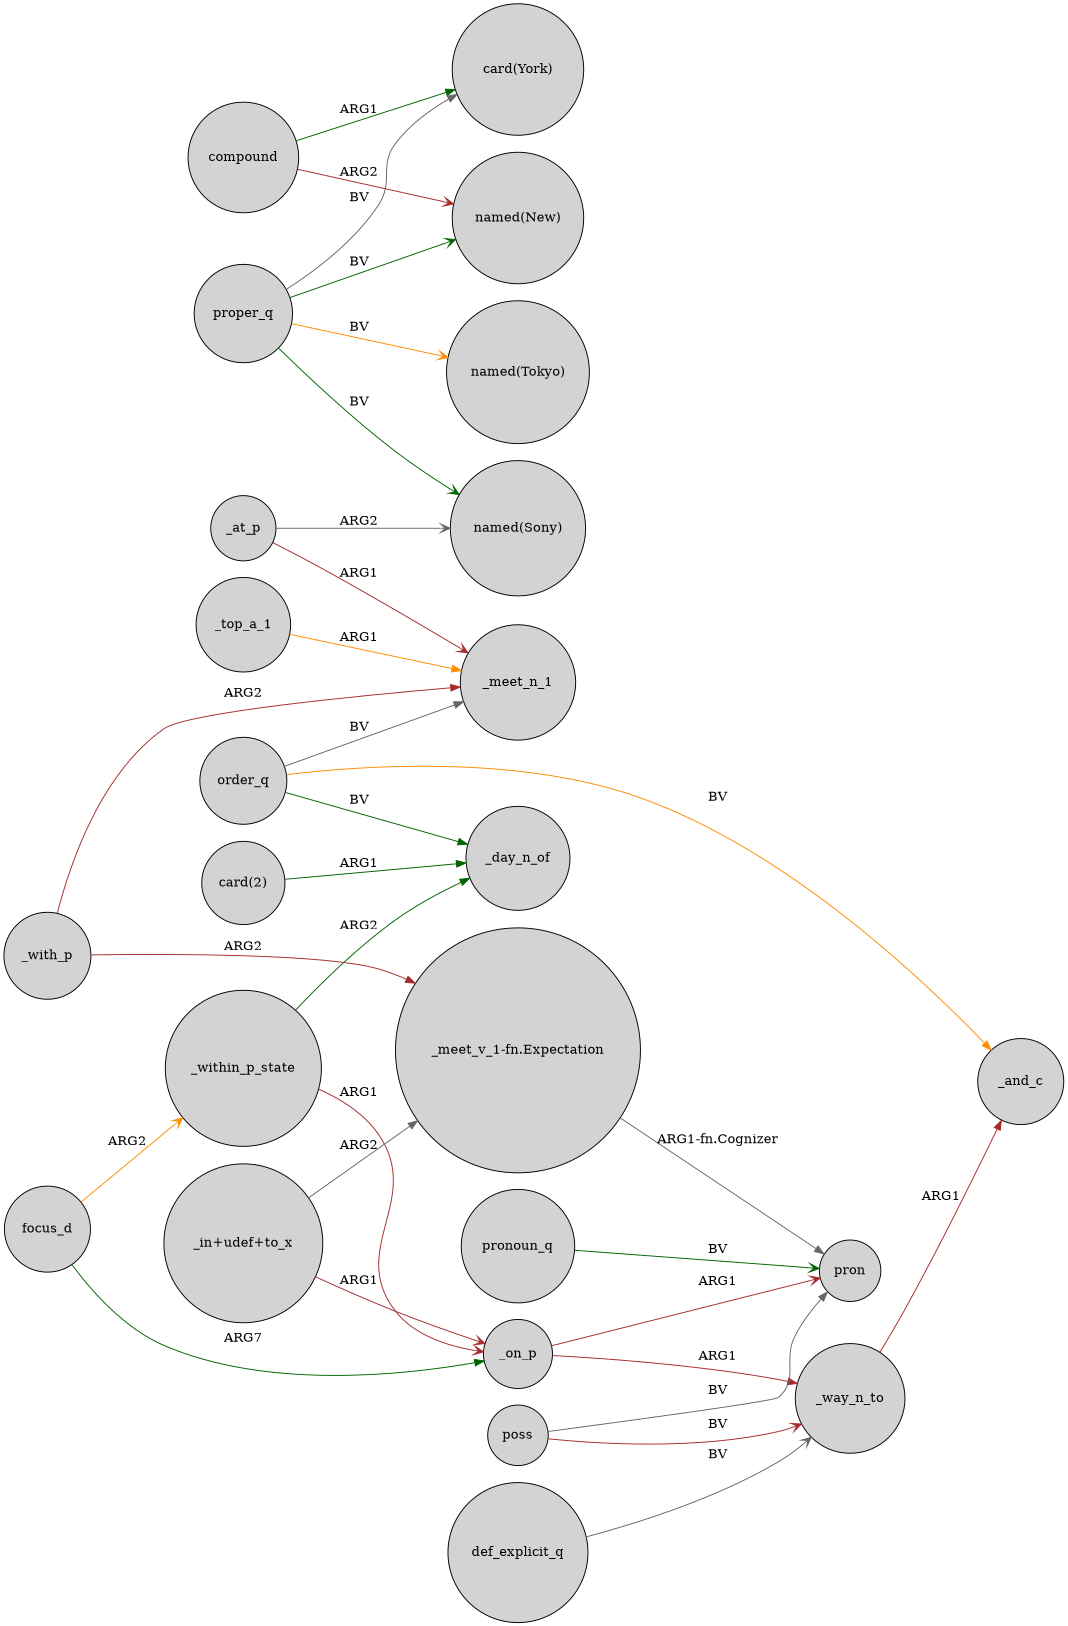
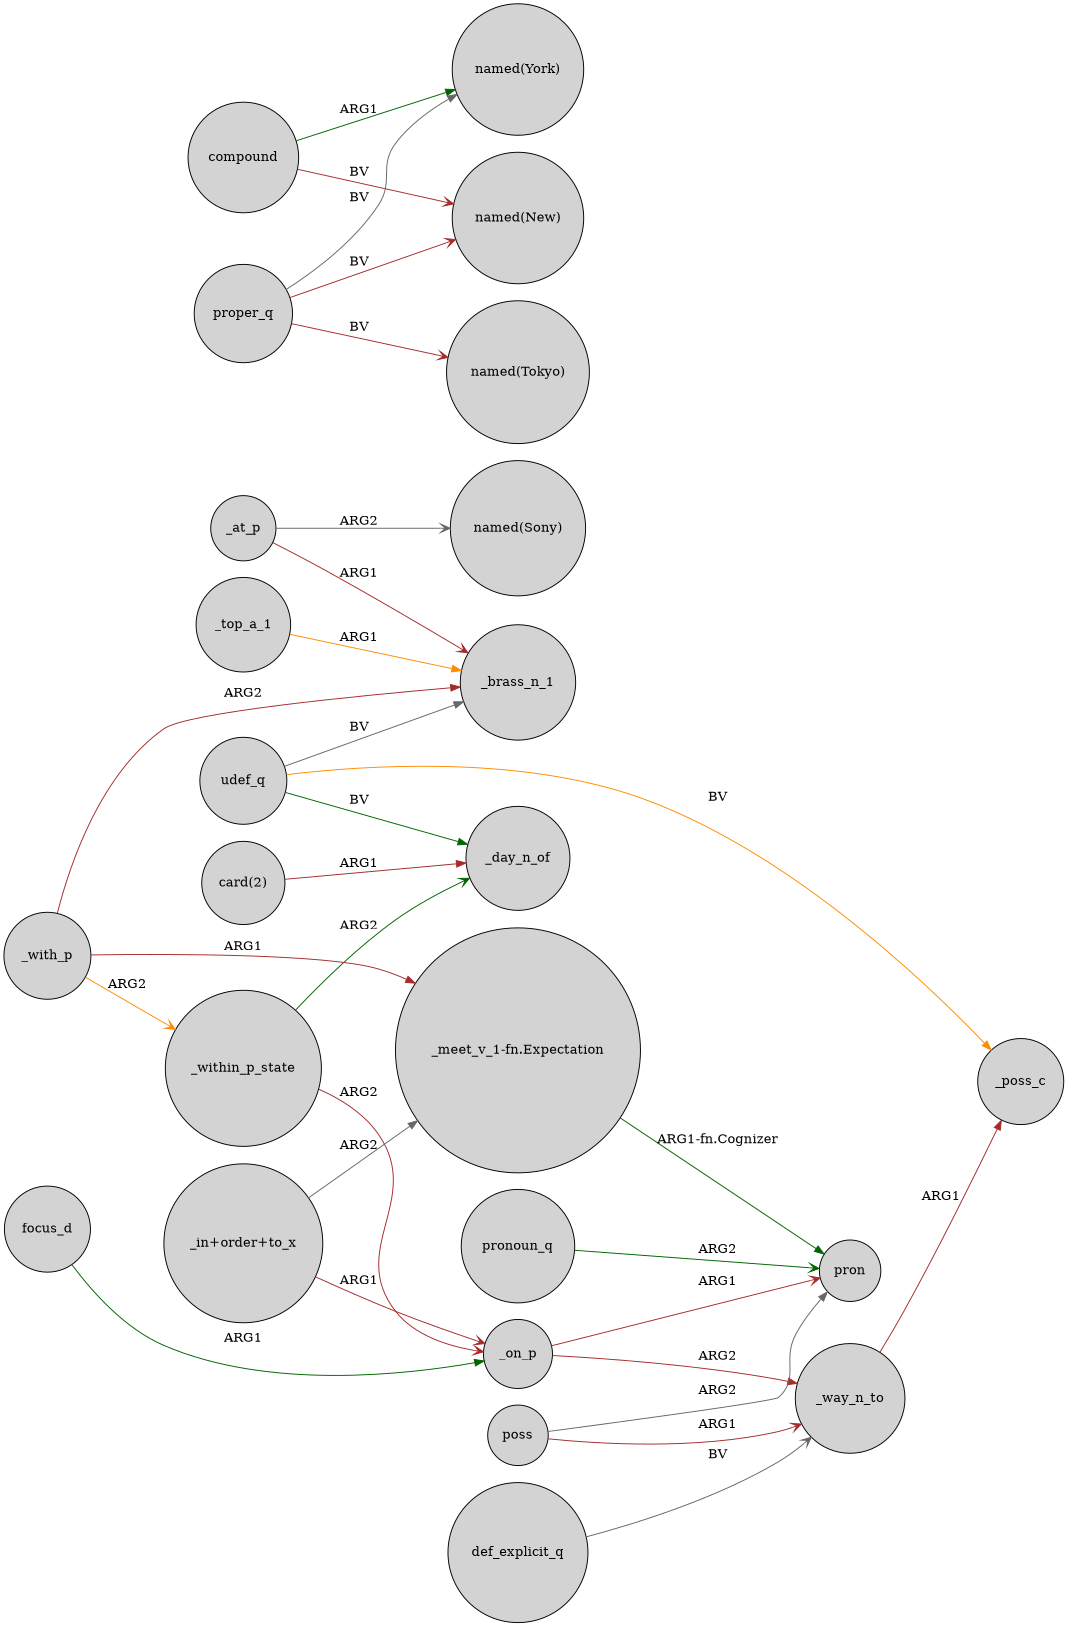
node "card(York)": label "card(York)" -> "named(York)"
edge "compound" -> "named(New)": label "ARG2" -> "BV"
edge "proper_q" -> "named(New)": color darkgreen -> brown
edge "proper_q" -> "named(Tokyo)": color darkorange -> brown
edge "proper_q" -> "named(Sony)": removed, label "BV"
node "_meet_n_1": label "_meet_n_1" -> "_brass_n_1"
node "order_q": label "order_q" -> "udef_q"
edge "card(2)" -> "_day_n_of": color darkgreen -> brown
edge "_within_p_state" -> "_day_n_of": arrowhead normal -> vee
edge "_with_p" -> "_meet_v_1-fn.Expectation": label "ARG2" -> "ARG1"
node "_and_c": label "_and_c" -> "_poss_c"
edge "_within_p_state" -> "_on_p": label "ARG1" -> "ARG2"
edge "focus_d" -> "_within_p_state": now "_with_p" -> "_within_p_state"
edge "_meet_v_1-fn.Expectation" -> "pron": color gray40 -> darkgreen
node "_in+udef+to_x": label "_in+udef+to_x" -> "_in+order+to_x"
edge "pronoun_q" -> "pron": label "BV" -> "ARG2"
edge "focus_d" -> "_on_p": label "ARG7" -> "ARG1"
edge "_on_p" -> "_way_n_to": label "ARG1" -> "ARG2"
edge "poss" -> "pron": label "BV" -> "ARG2"
edge "poss" -> "_way_n_to": label "BV" -> "ARG1"
